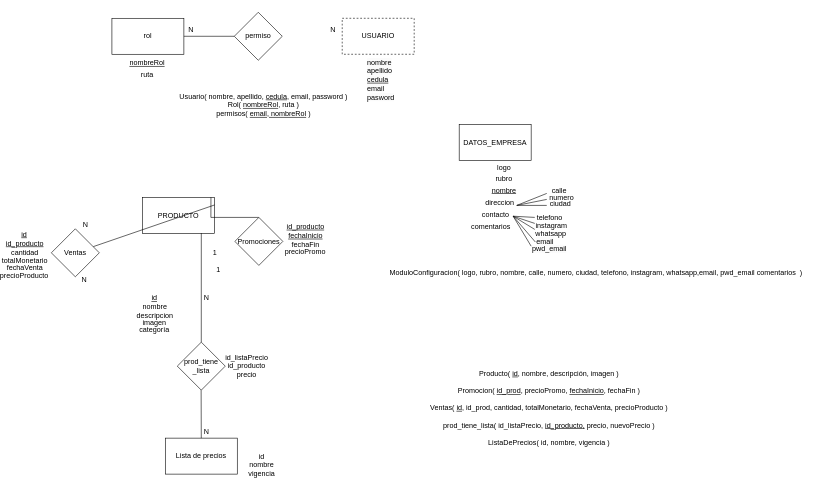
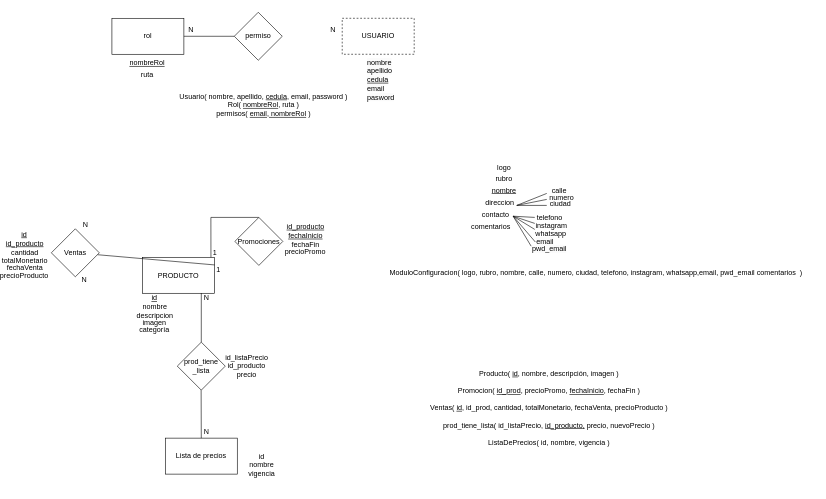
node "DATOS_EMPRESA": removed
node "PRODUCTO": moved (179, 215) -> (179, 275)
